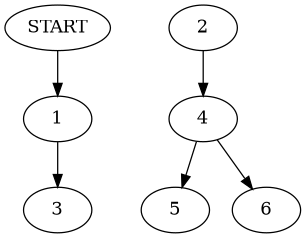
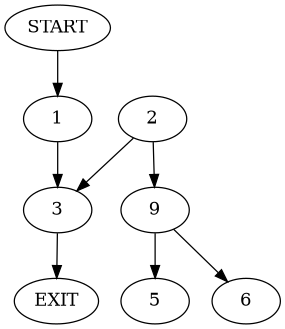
node "4": label "4" -> "9"
edge "2" -> "3": added
node "EXIT": added
